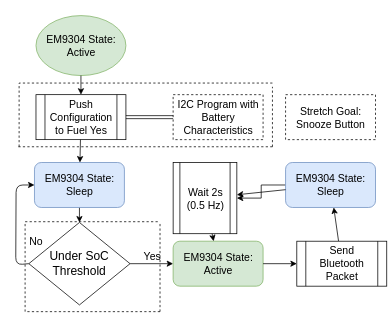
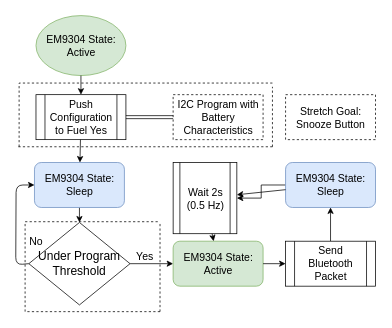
node "Yes": moved (153, 256) -> (145, 256)
node "Under SoC Threshold": label "Under SoC Threshold" -> "Under Program Threshold"
node "Send Bluetooth Packet": moved (342, 264) -> (331, 264)
